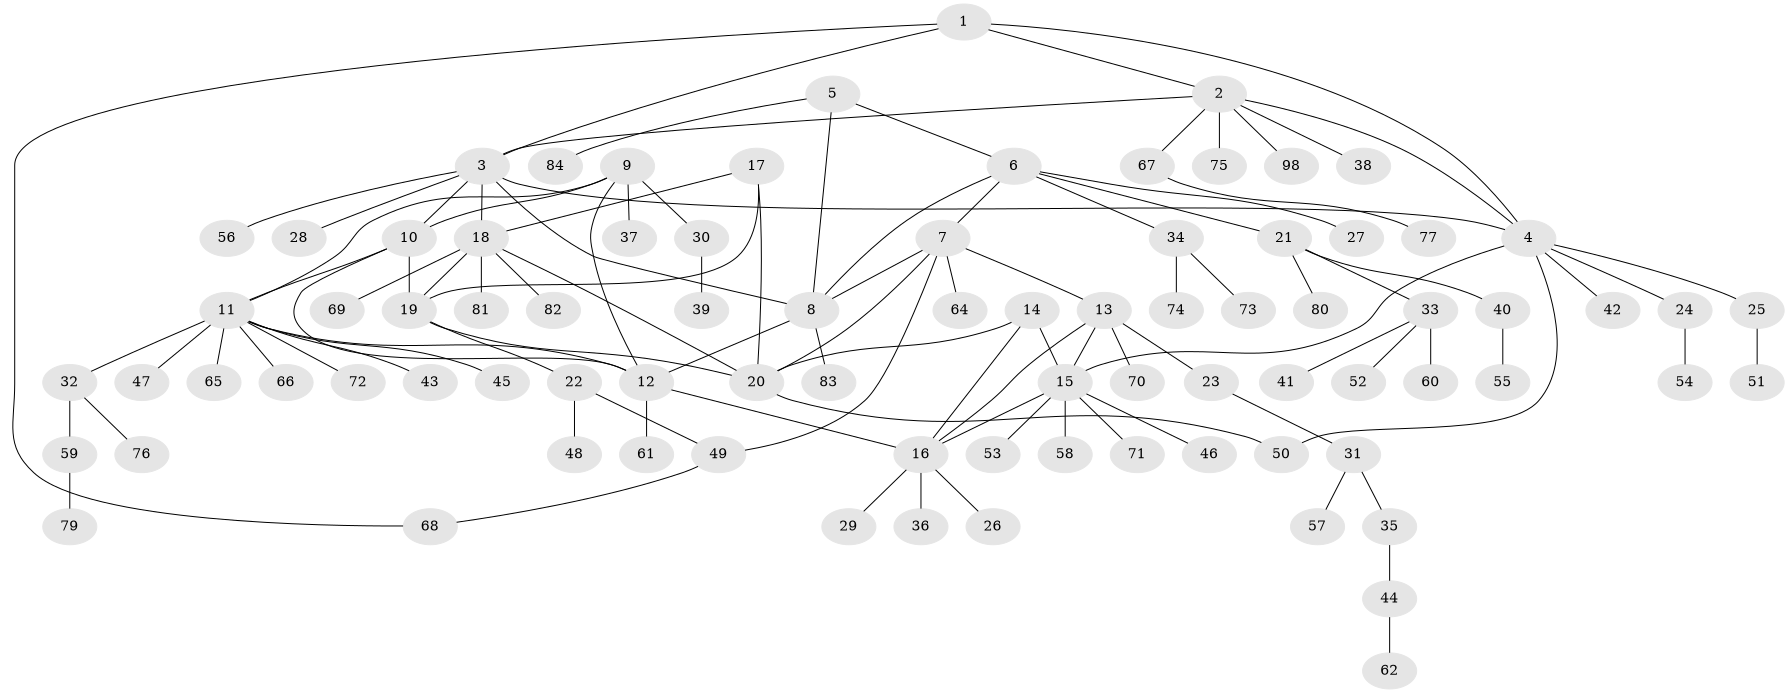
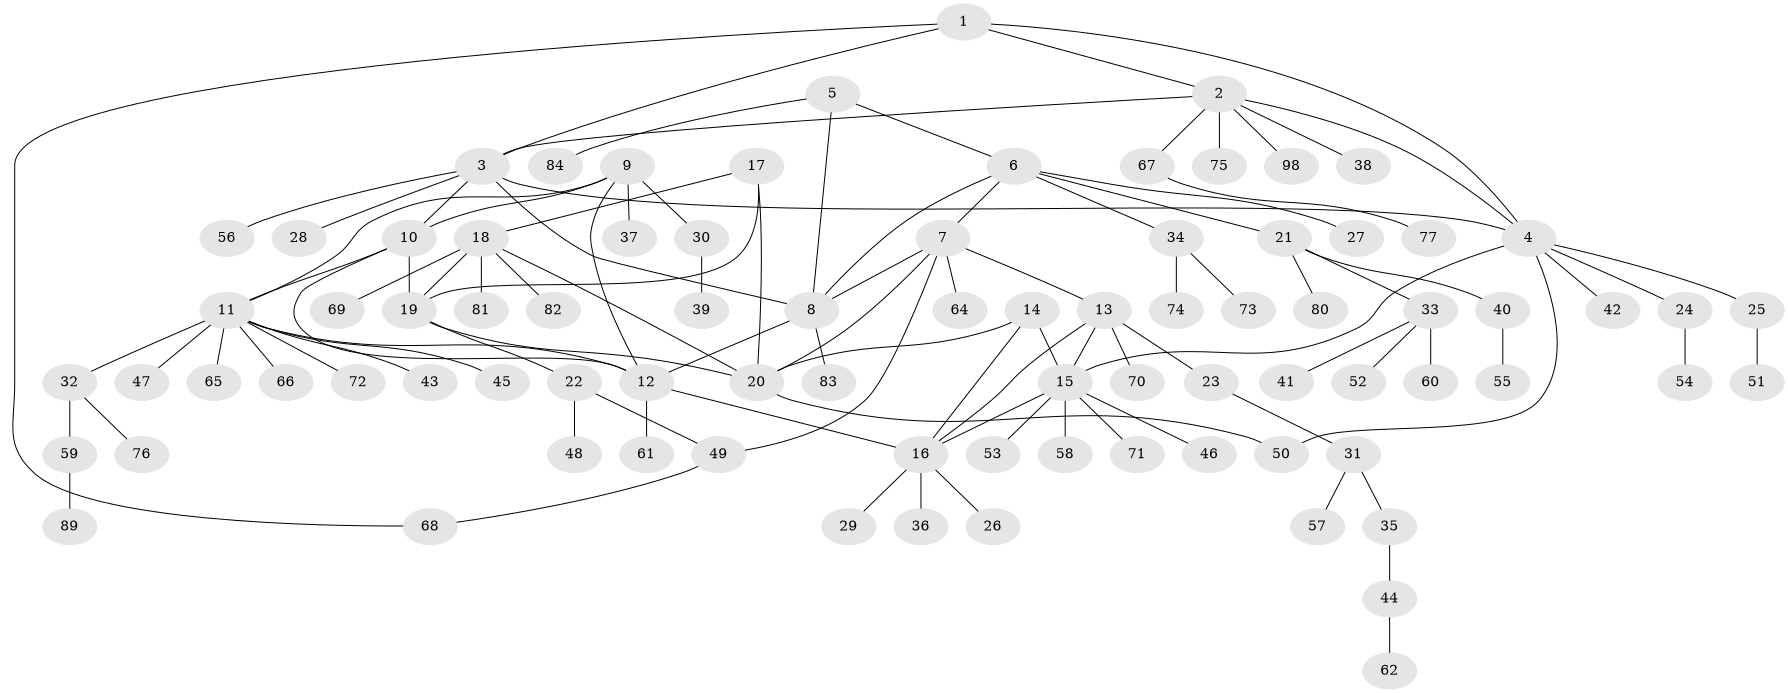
edge "3" -- "18": removed
node "79": label "79" -> "89"
